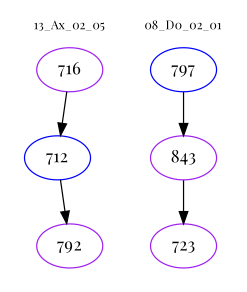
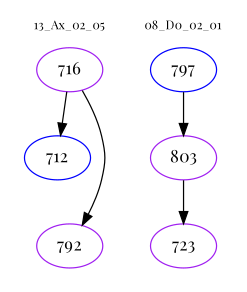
node "843": label "843" -> "803"
edge "712" -> "792": now "716" -> "792"
